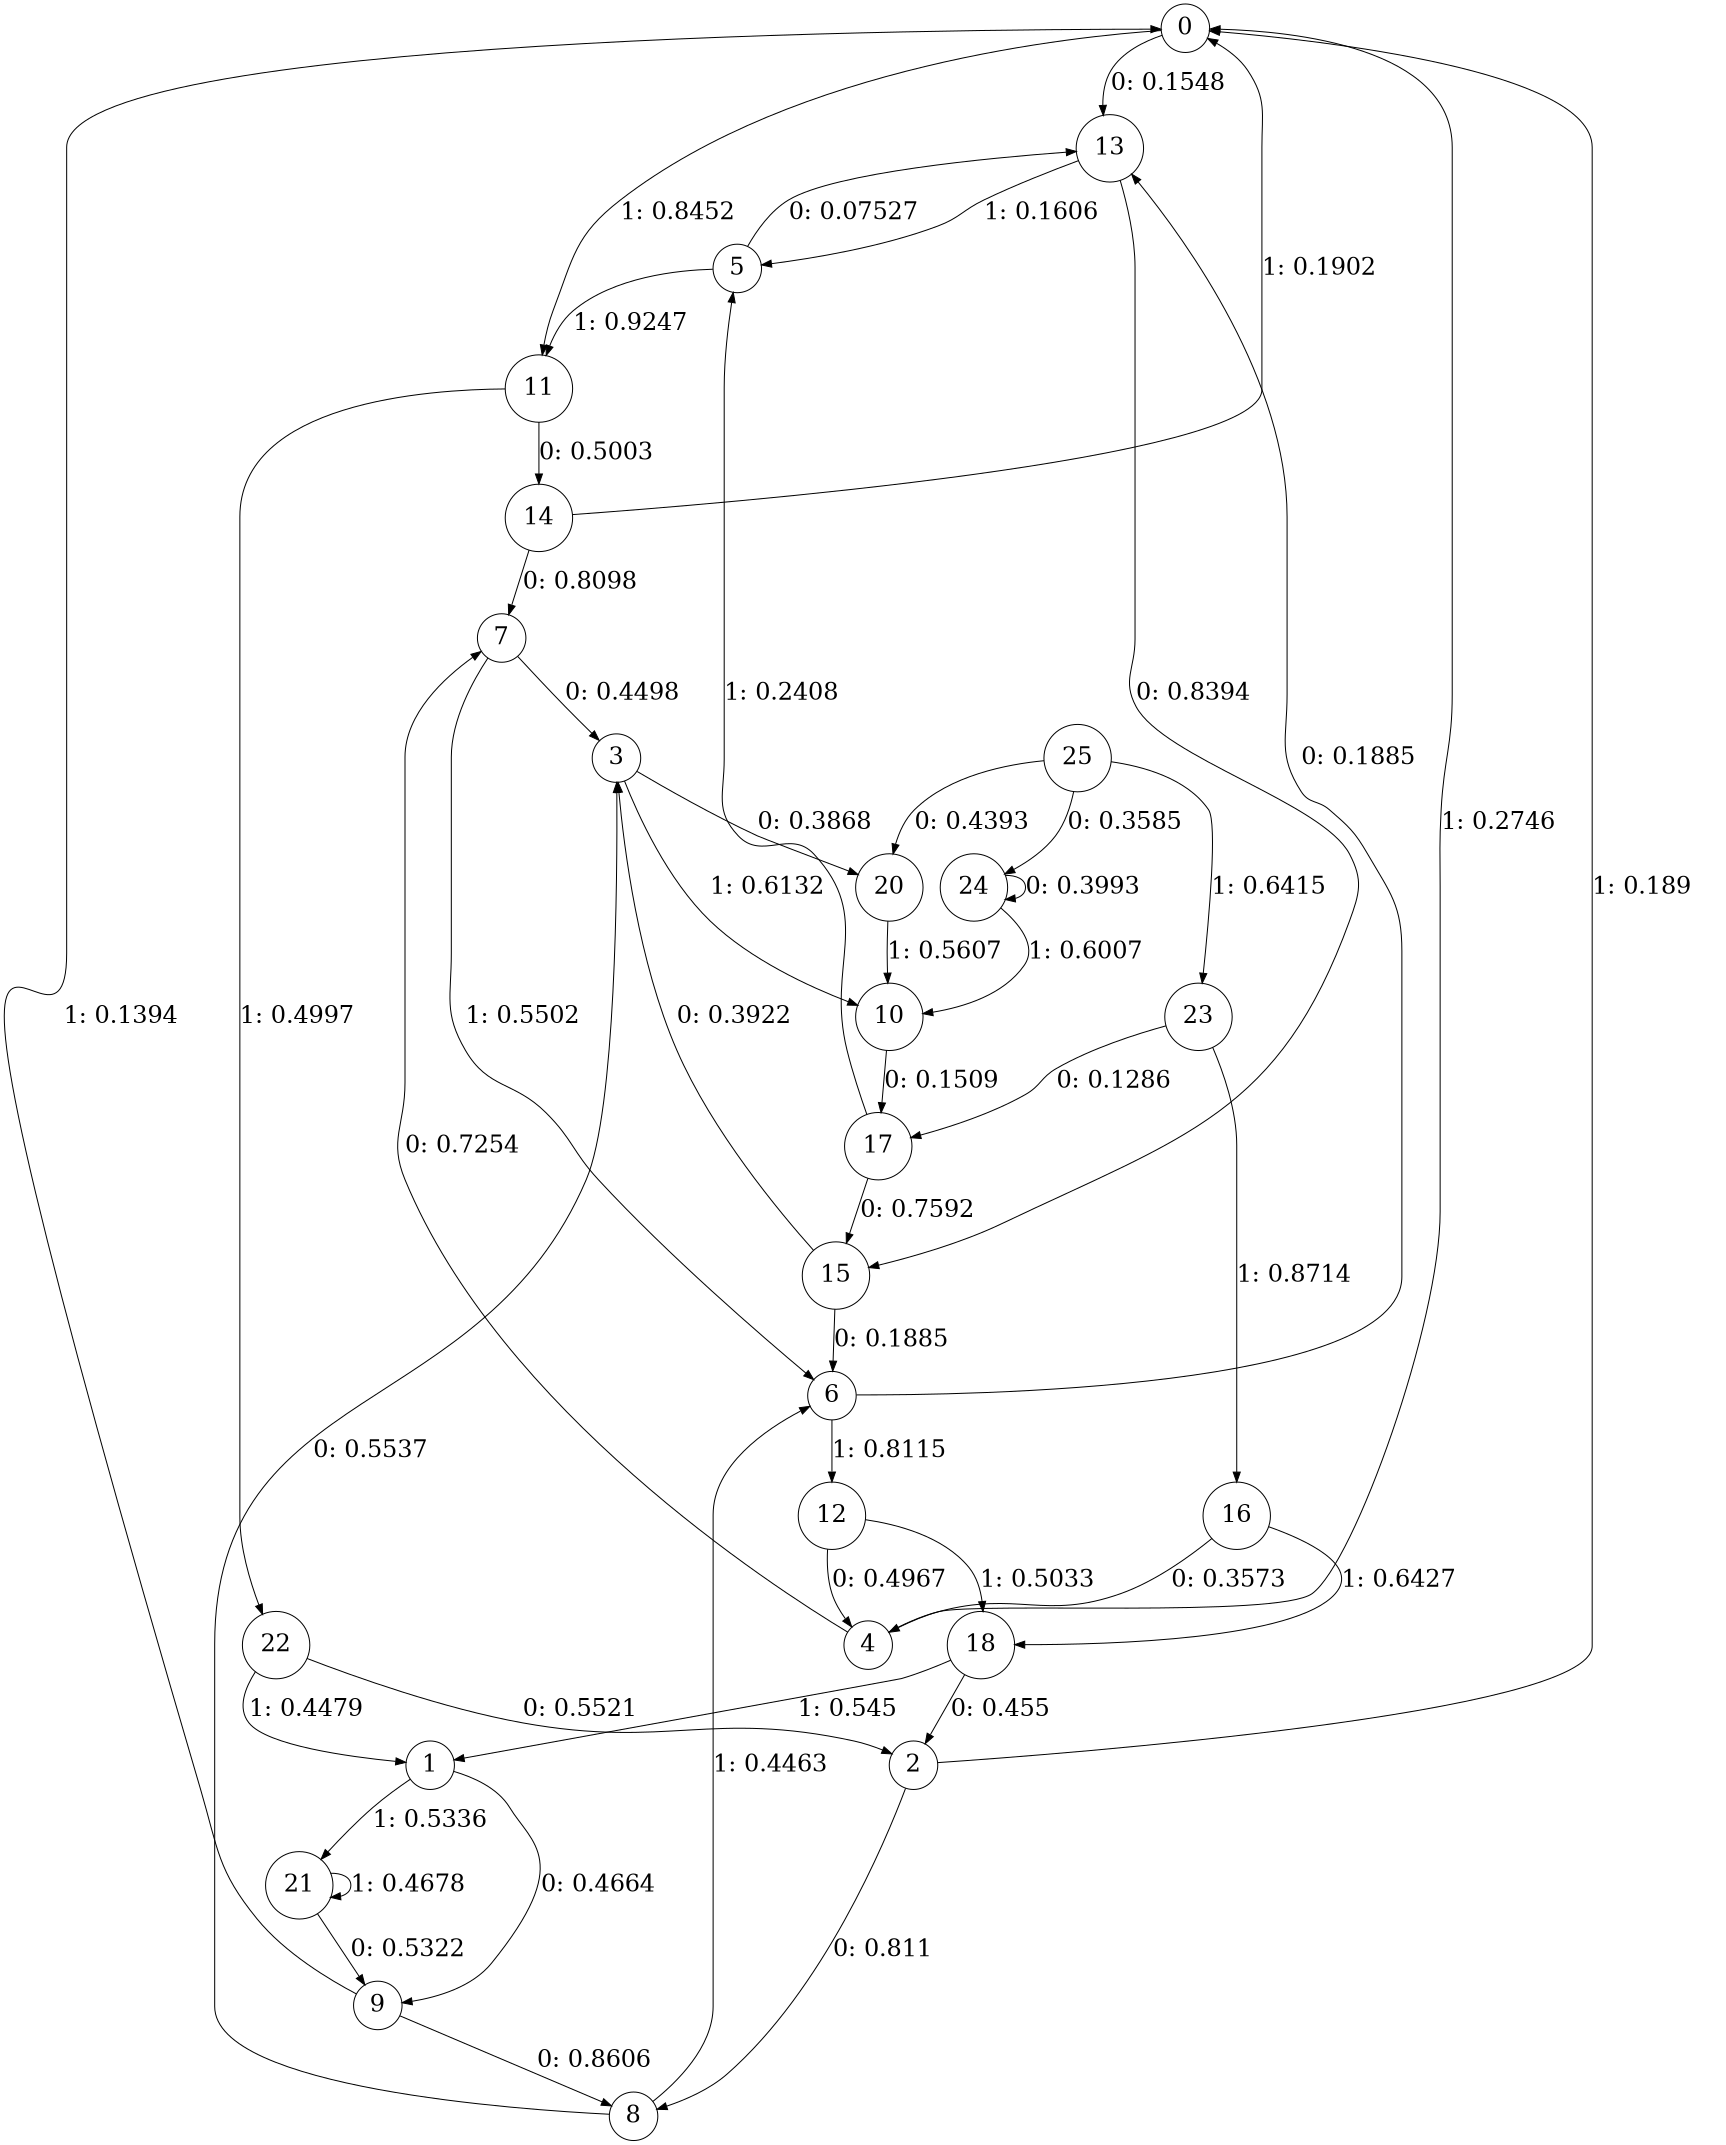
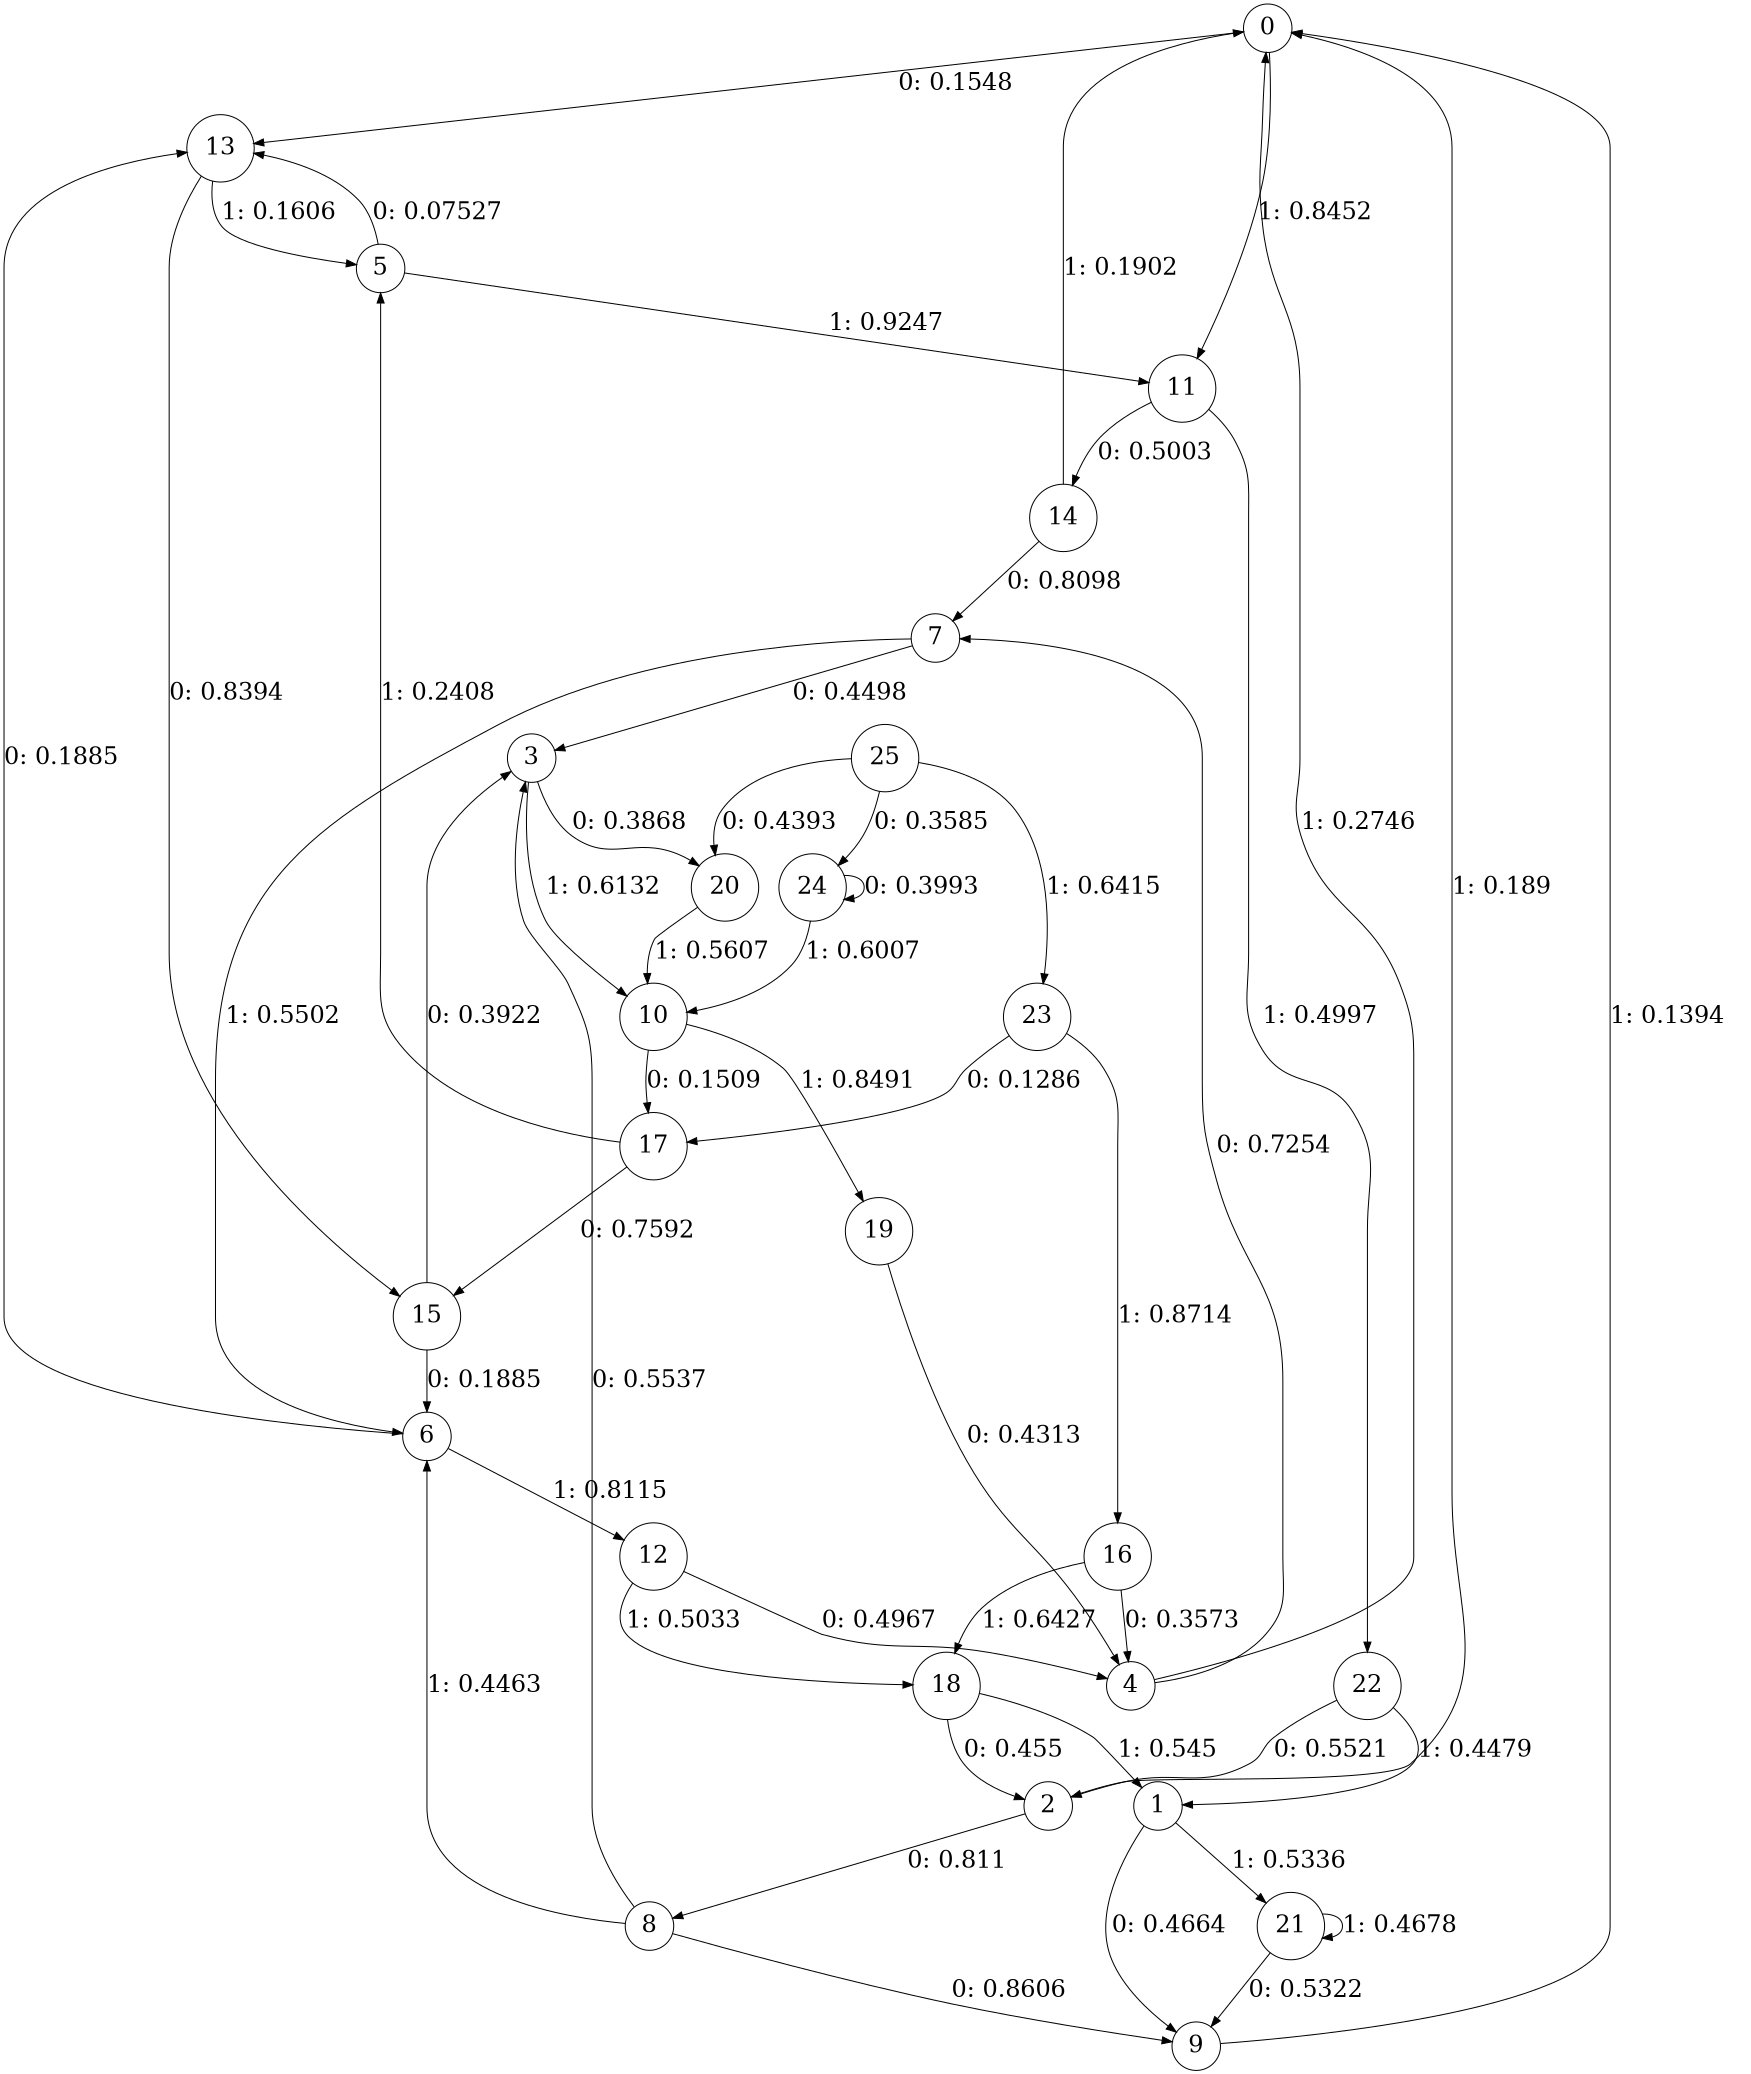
node "19": added
edge "9" -> "8": reversed
